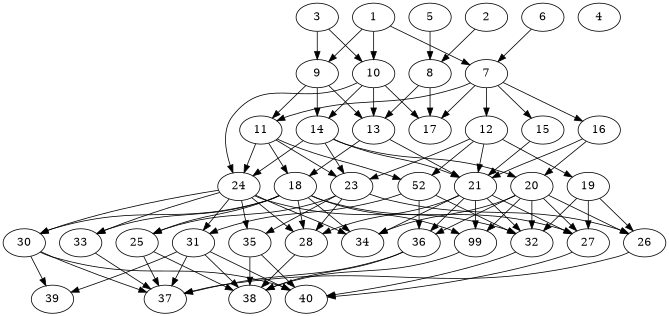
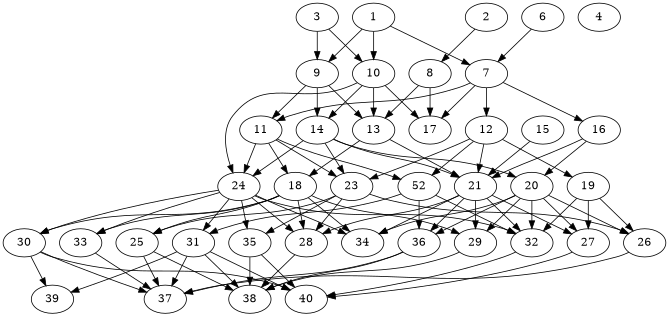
node "5": removed
edge "7" -> "15": removed
edge "18" -> "27": removed
node "99": label "99" -> "29"
